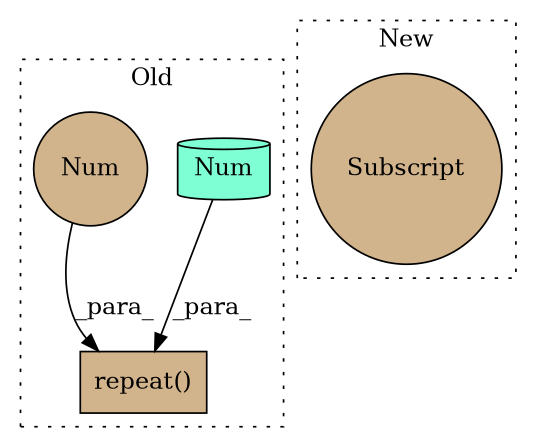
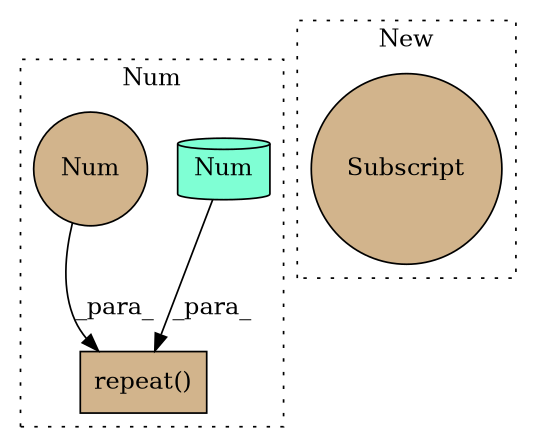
cluster "Old": label "Old" -> "Num"
